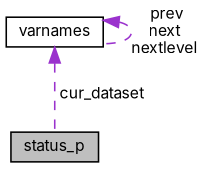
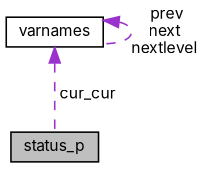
edge "status_p" -> "varnames": label " cur_dataset" -> " cur_cur"
